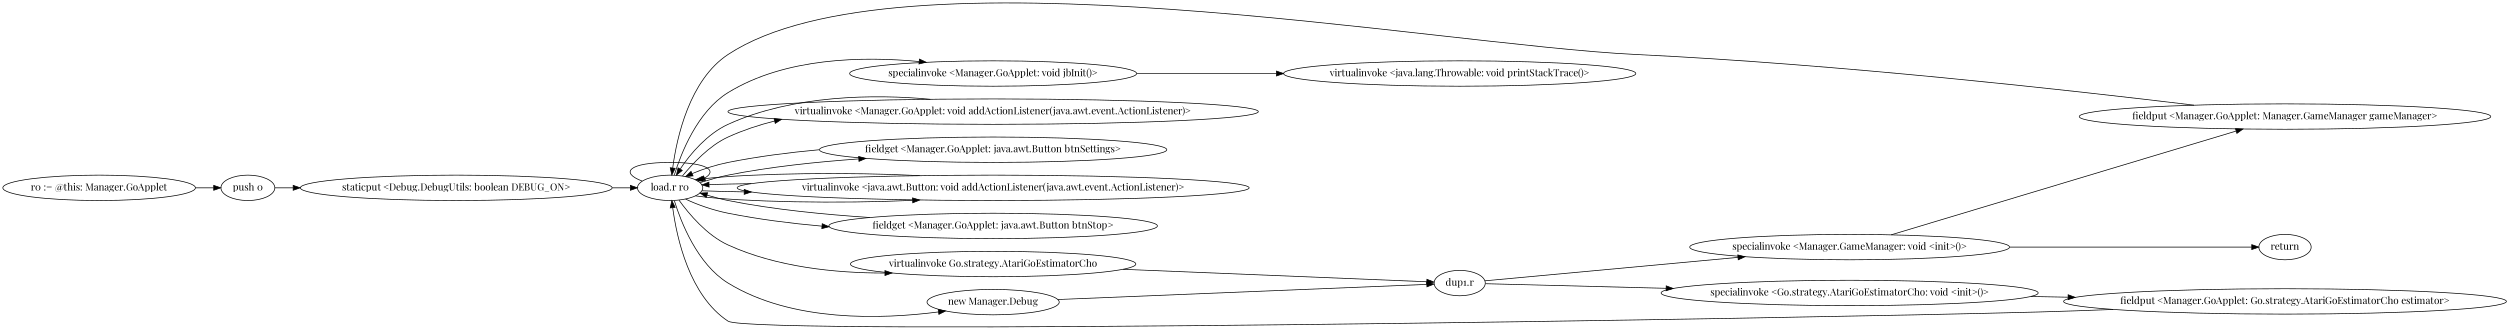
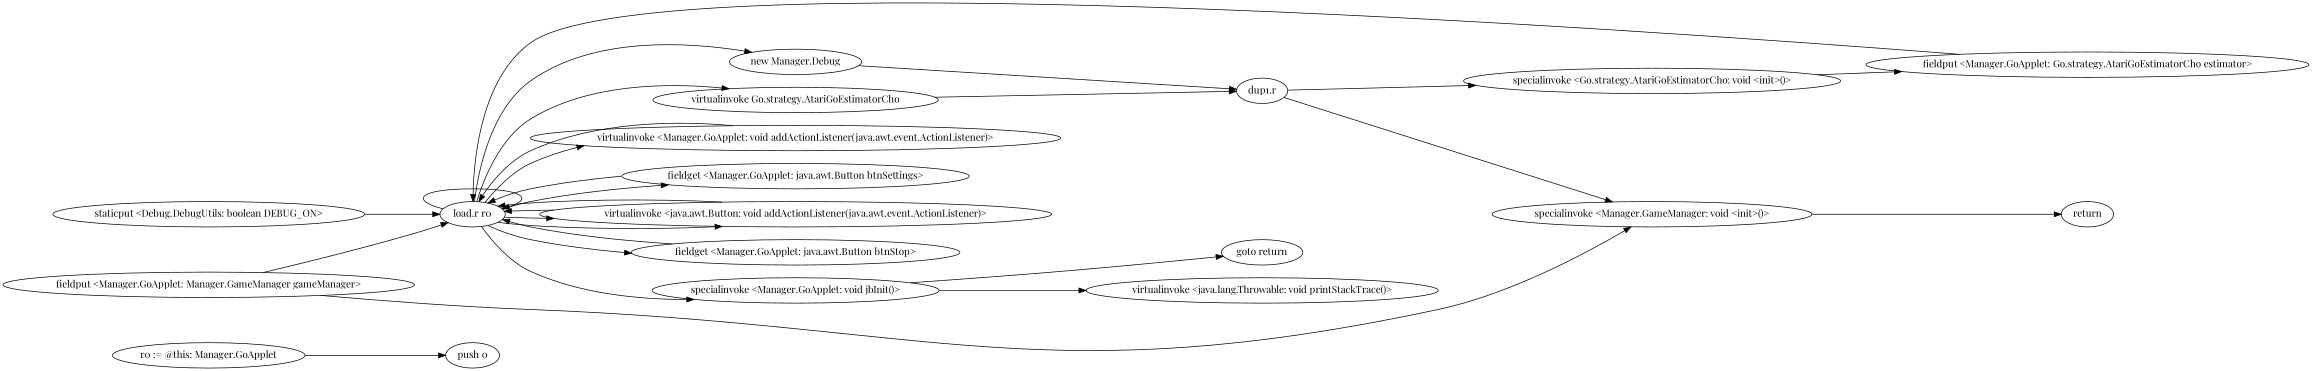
edge "specialinvoke <Manager.GameManager: void <init>()>" -> "fieldput <Manager.GoApplet: Manager.GameManager gameManager>": reversed
edge "push 0" -> "staticput <Debug.DebugUtils: boolean DEBUG_ON>": removed
node "goto return": added
